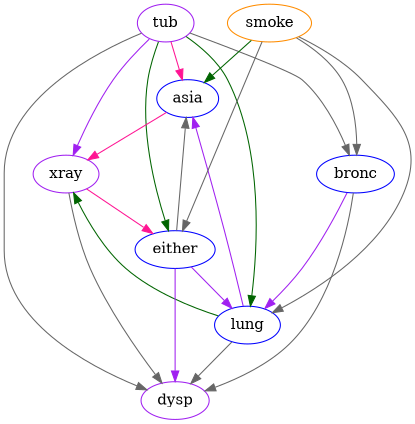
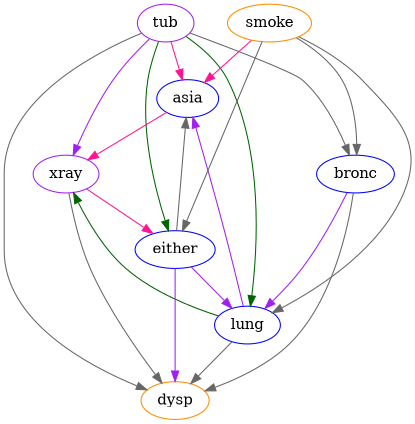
edge "smoke" -> "asia": color darkgreen -> deeppink
node "dysp": color purple -> darkorange
